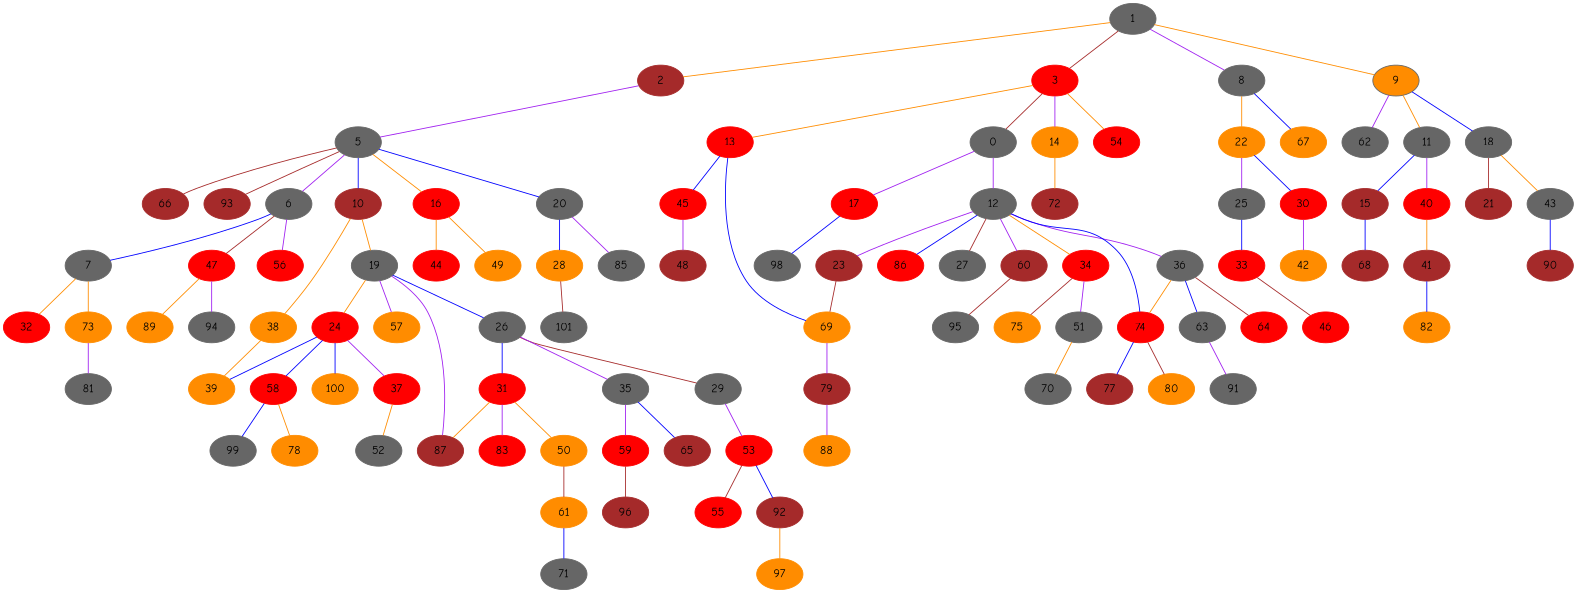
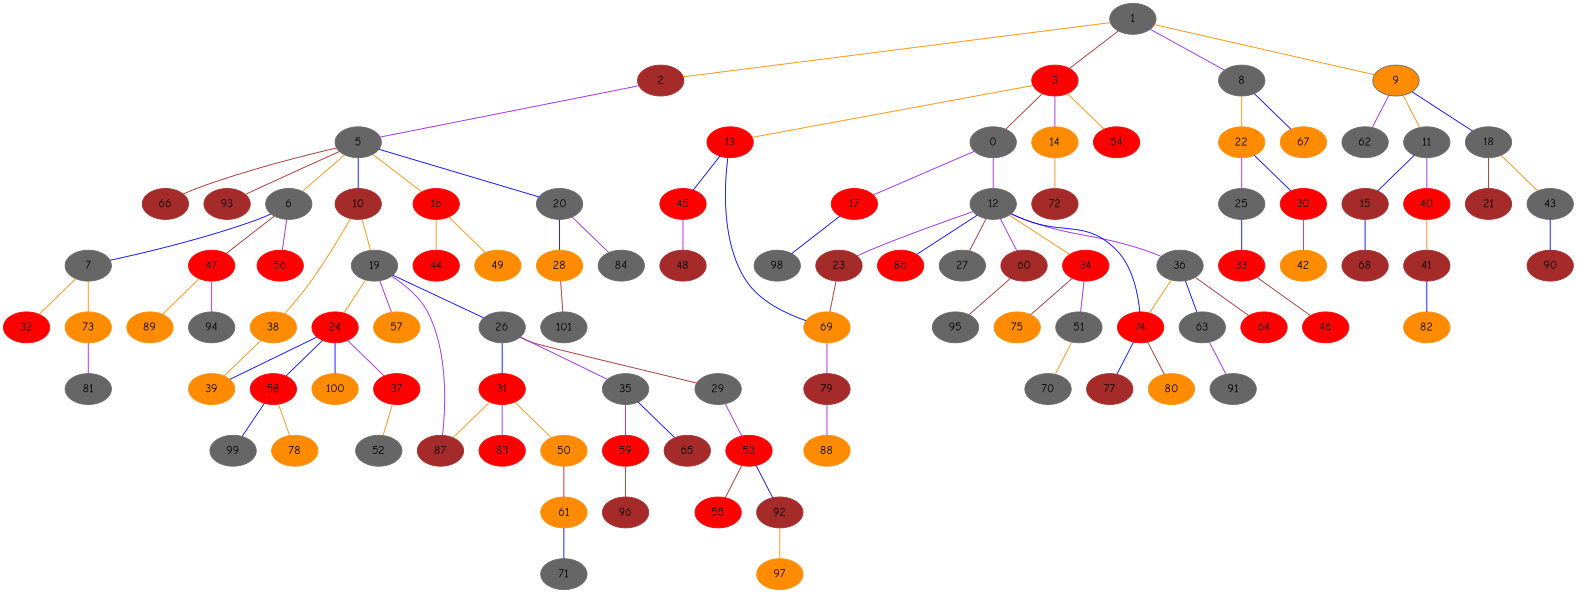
edge "5" -- "6": color purple -> darkorange
node "85": label "85" -> "84"
